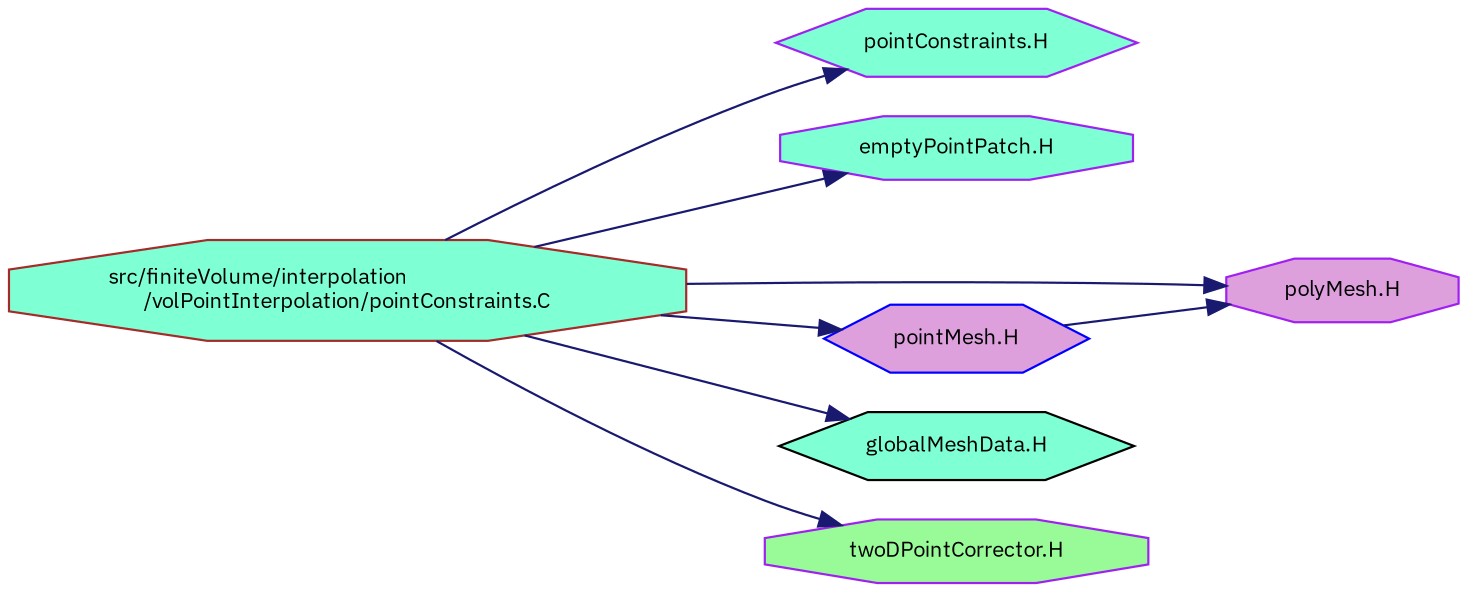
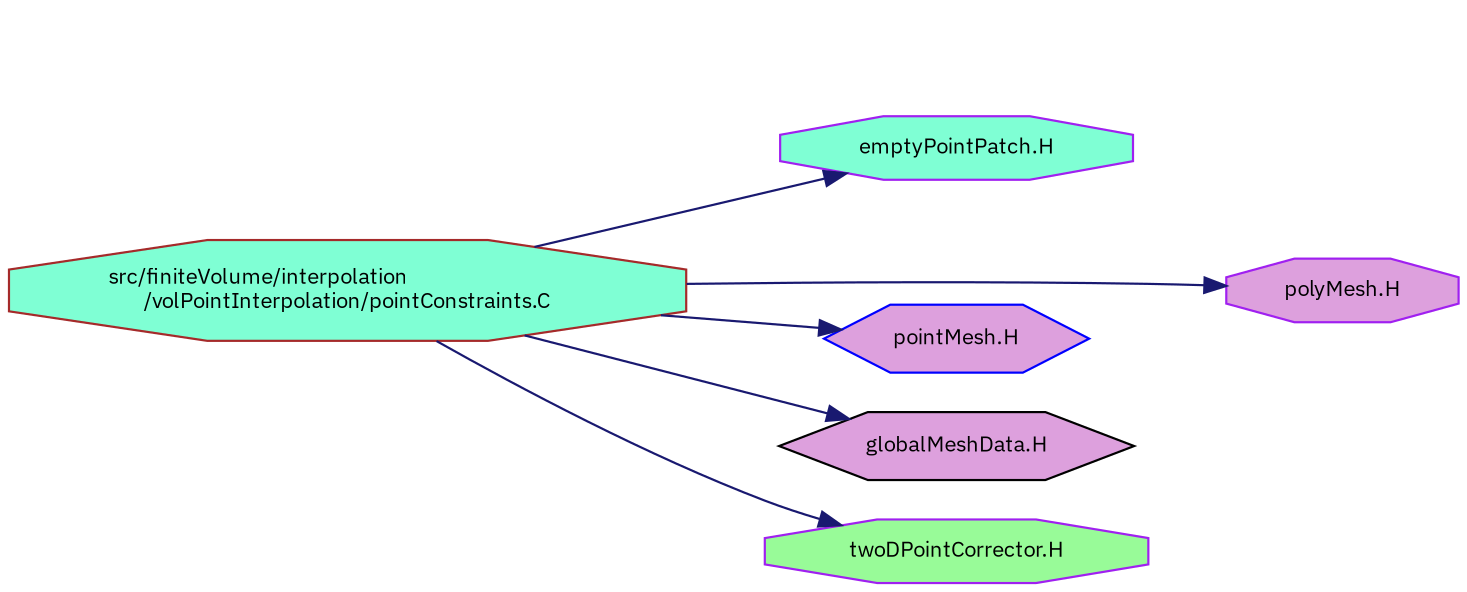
node "pointConstraints.H": removed
edge "pointMesh.H" -> "polyMesh.H": removed
node "globalMeshData.H": fillcolor aquamarine -> plum
